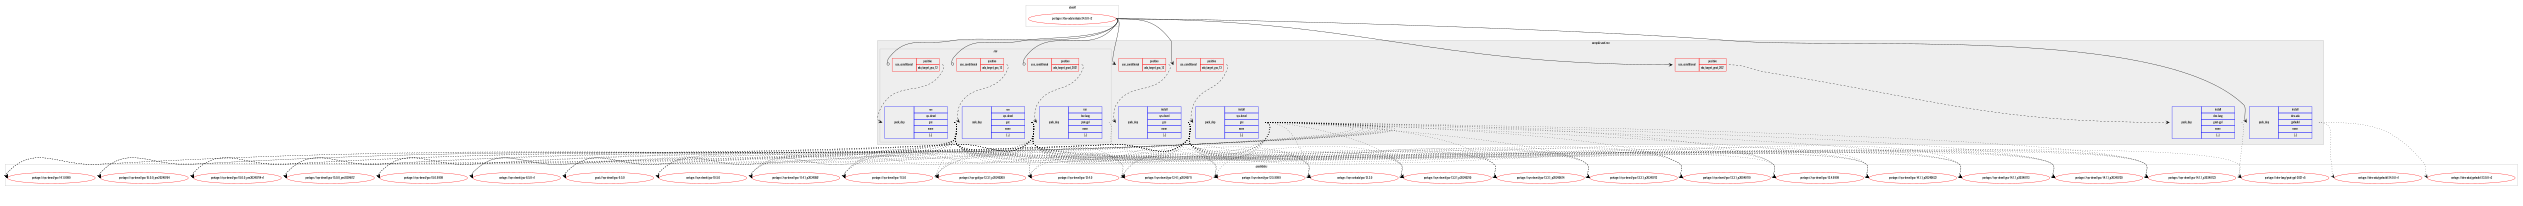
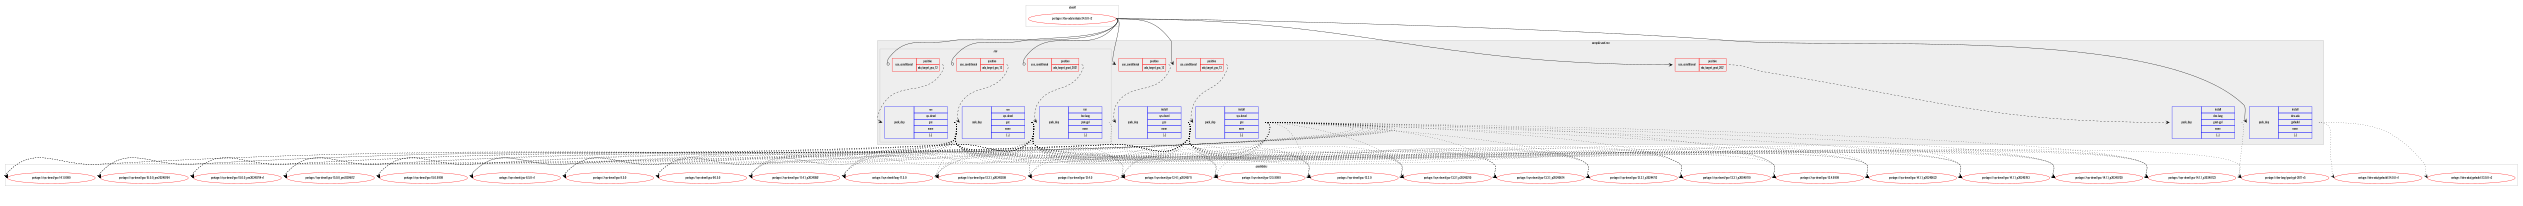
node "gnat://sys-devel/gcc-9.5.0": label "gnat://sys-devel/gcc-9.5.0" -> "portage://sys-devel/gcc-9.5.0"
node "portage://sys-devel/gcc-10.5.0": label "portage://sys-devel/gcc-10.5.0" -> "portage://sys-devel/gcc-90.5.0"
node "portage://sys-devel/gcc-11.5.0": label "portage://sys-devel/gcc-11.5.0" -> "portage://sys-devel/lang-11.5.0"
node "portage://sys-gpl/gcc-12.3.1_p20240209": label "portage://sys-gpl/gcc-12.3.1_p20240209" -> "portage://sys-devel/gcc-12.3.1_p20240209"
node "portage://sys-xmlada/gcc-13.2.0": label "portage://sys-xmlada/gcc-13.2.0" -> "portage://sys-devel/gcc-13.2.0"
node "portage://sys-devel/gcc-13.3.1_p20240712": label "portage://sys-devel/gcc-13.3.1_p20240712" -> "portage://sys-devel/gcc-13.3.1_p20244712"
node "portage://sys-devel/gcc-14.1.1_p20240713": label "portage://sys-devel/gcc-14.1.1_p20240713" -> "portage://sys-devel/gcc-14.1.1_p20240793"
node "portage://dev-lang/gnat-gpl-2021-r5": label "portage://dev-lang/gnat-gpl-2021-r5" -> "portage://dev-lang/gnat-gpl-2071-r5"
